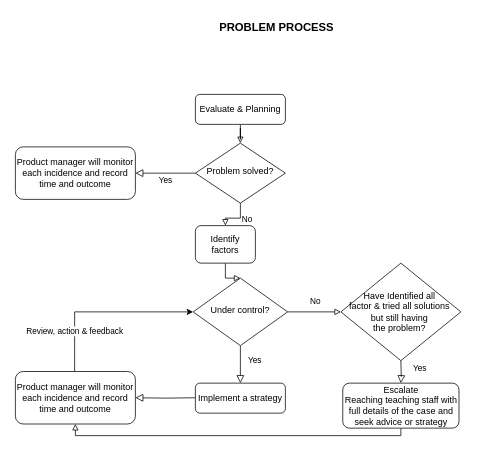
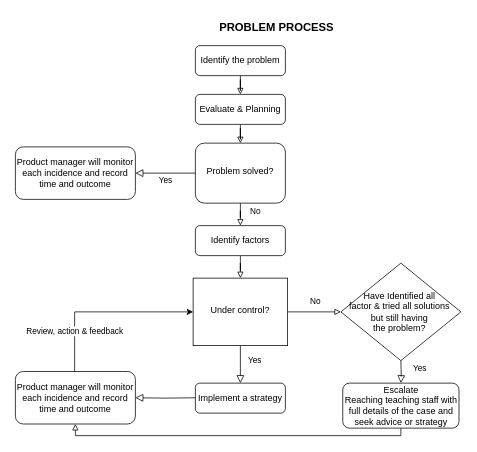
node "Identify the problem": added
edge "Identify the problem" -> "Evaluate & Planning": added
node "Problem solved?": shape diamond -> rounded rectangle
node "Identify factors": size 60x38 -> 90x30
node "Under control?": shape diamond -> rectangle
